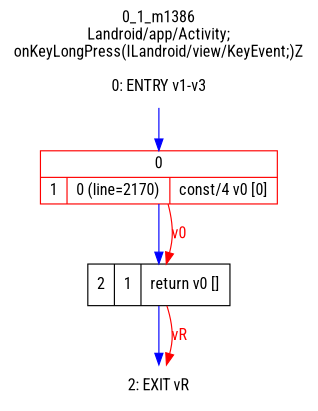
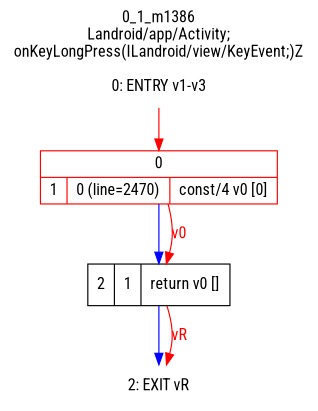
edge "0: ENTRY v1-v3" -> "0": color blue -> red
node "0": text "0 (line=2170)" -> "0 (line=2470)"
